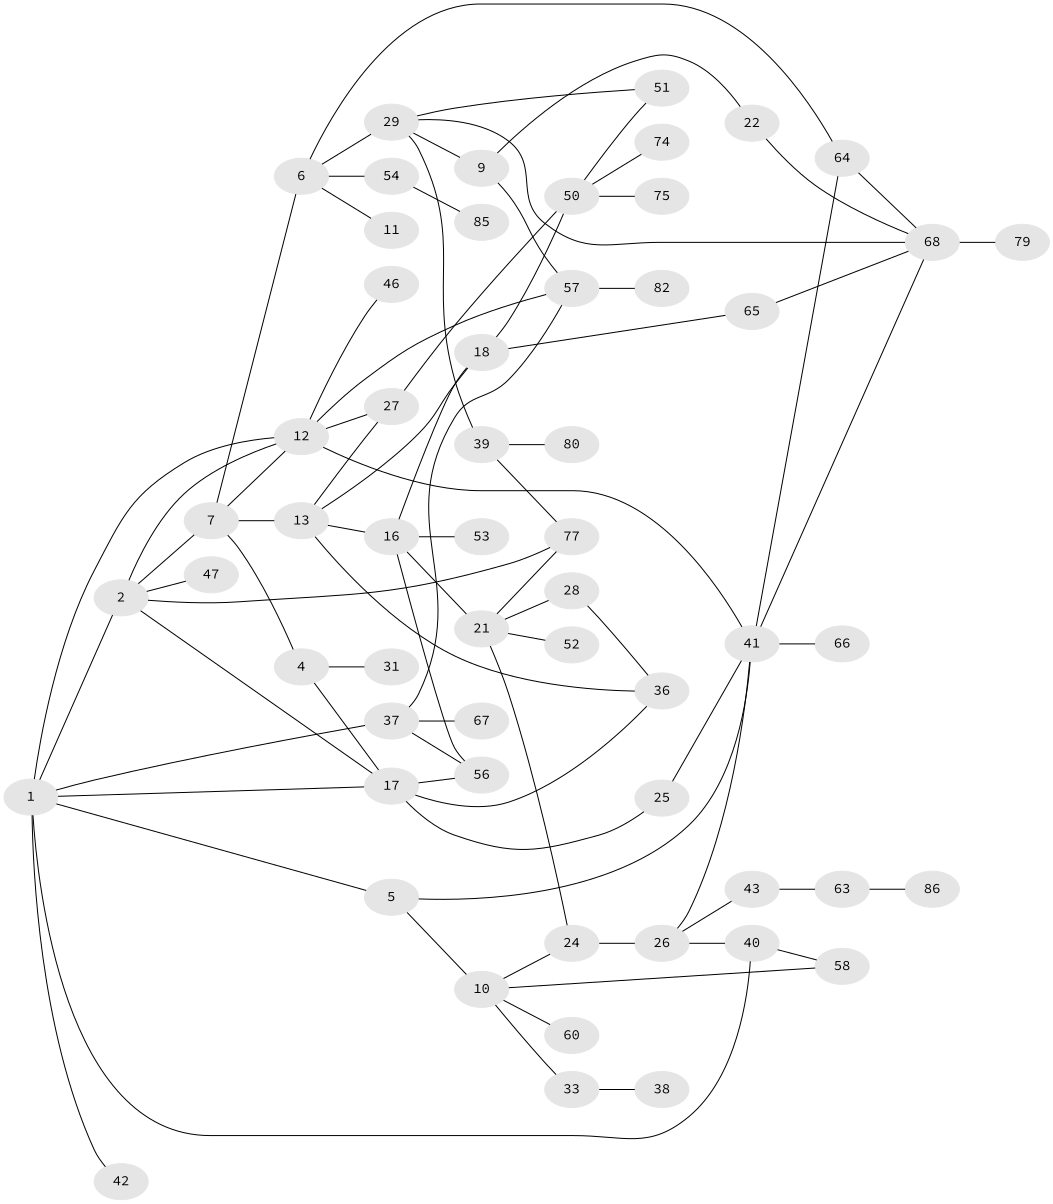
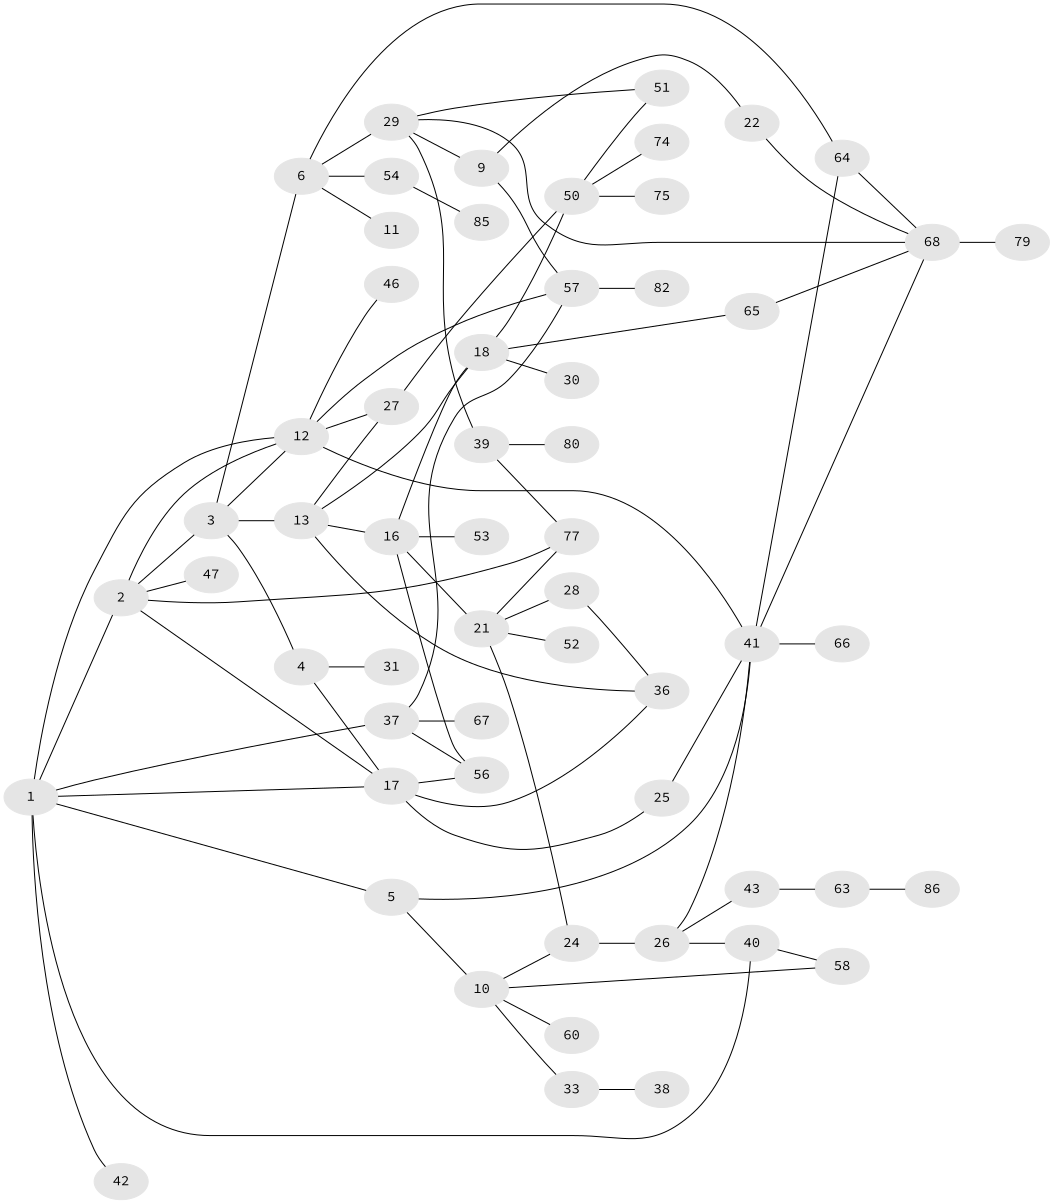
node "30": added
node "7": label "7" -> "3"
